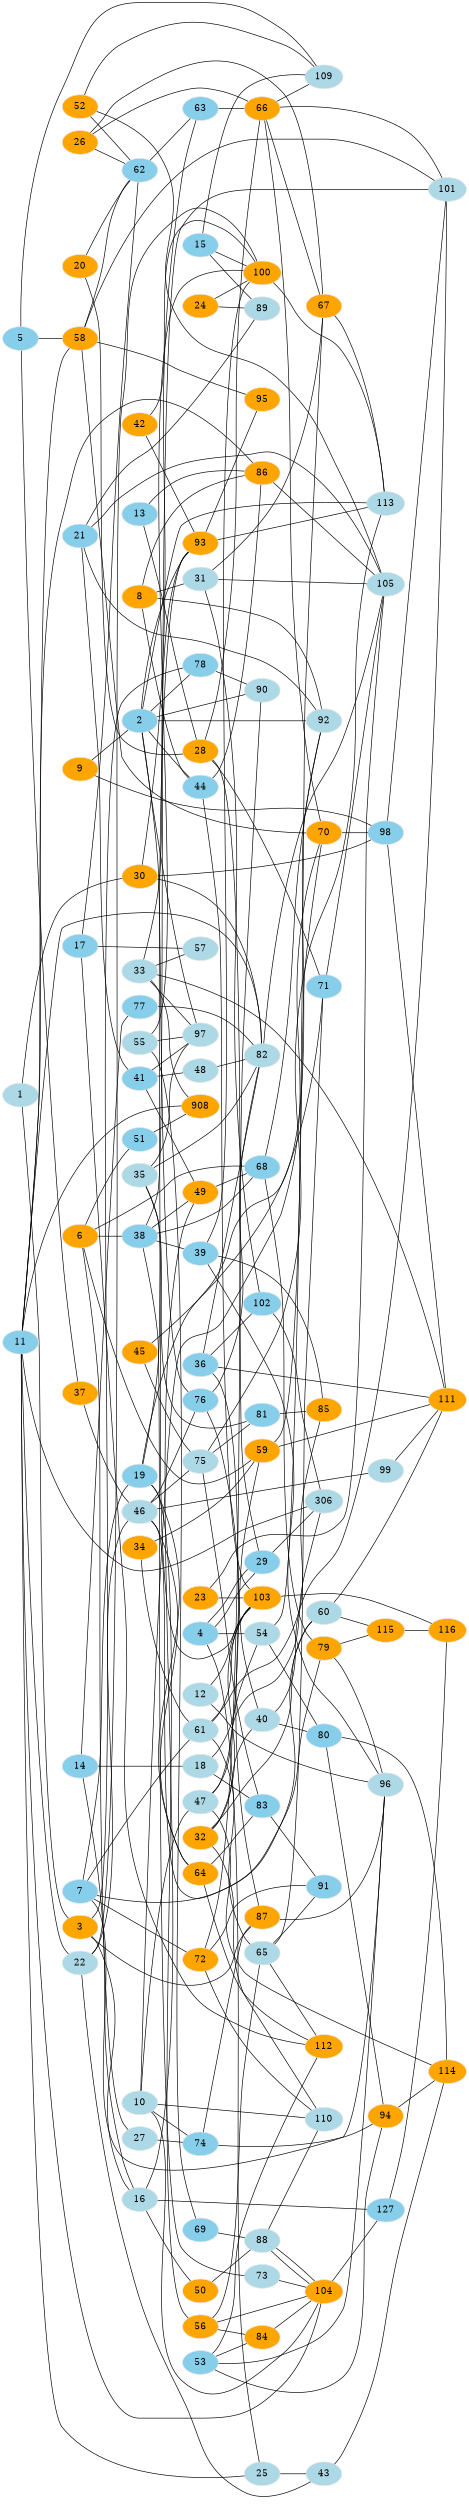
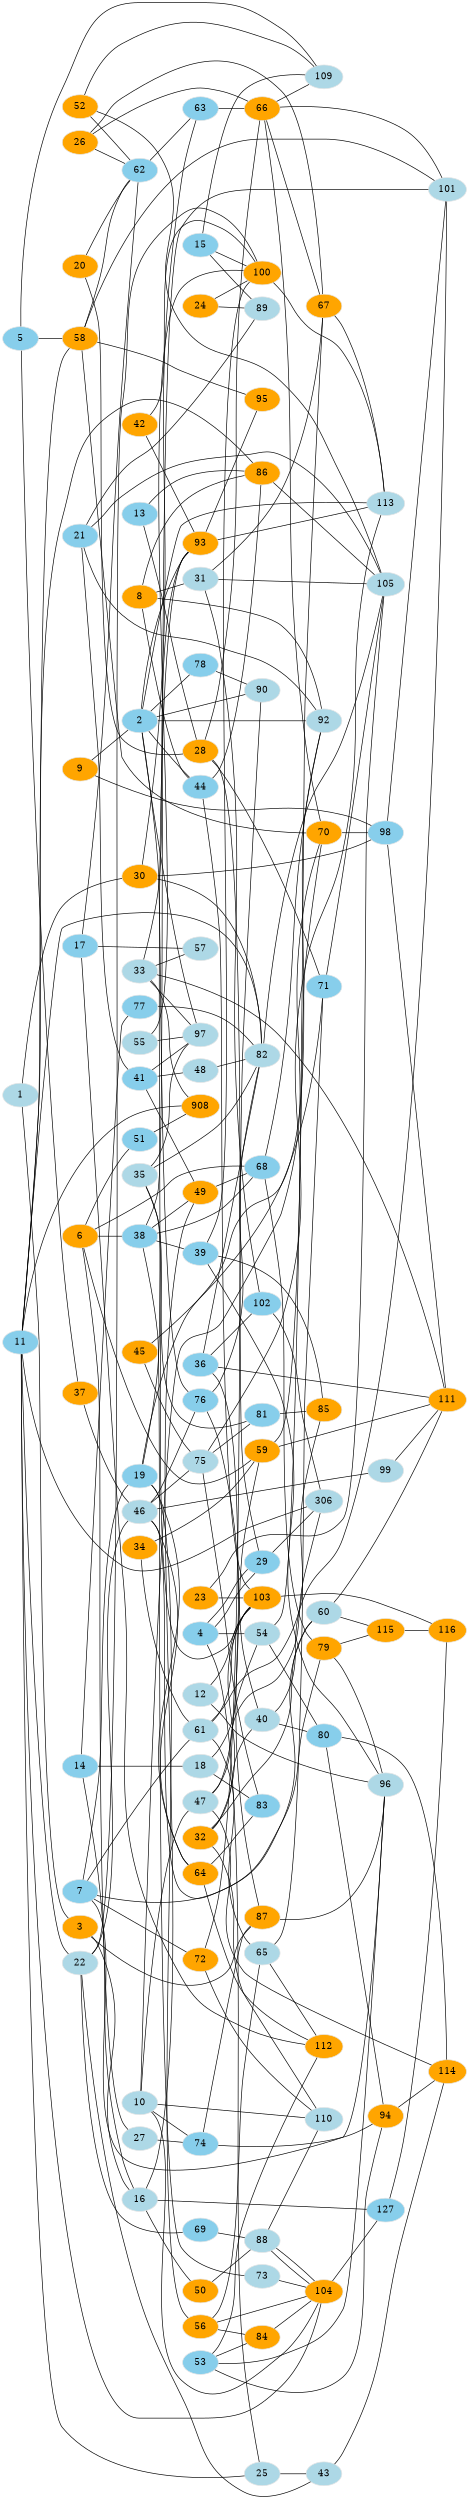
edge "78" -- "3": removed
edge "55" -- "69": now "22" -- "69"
node "91": removed
